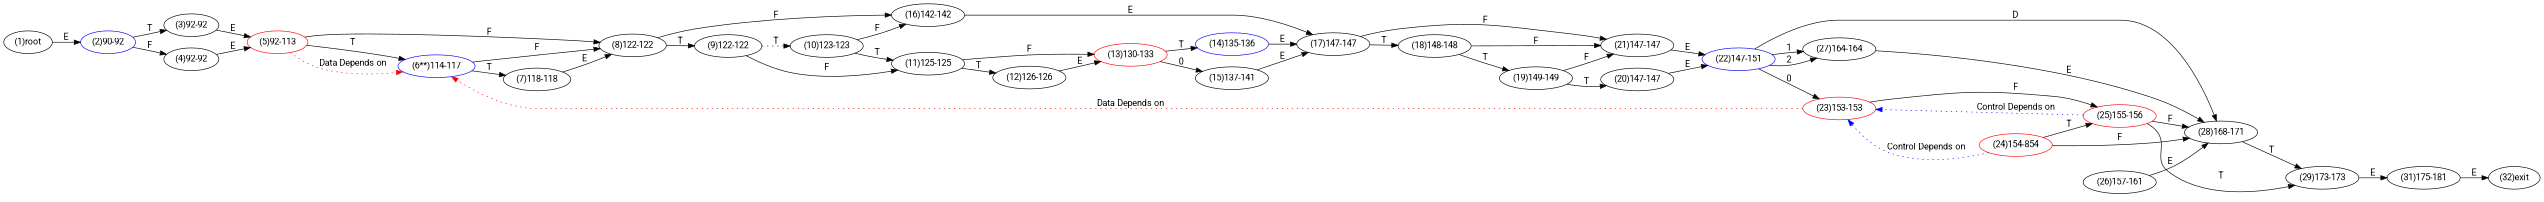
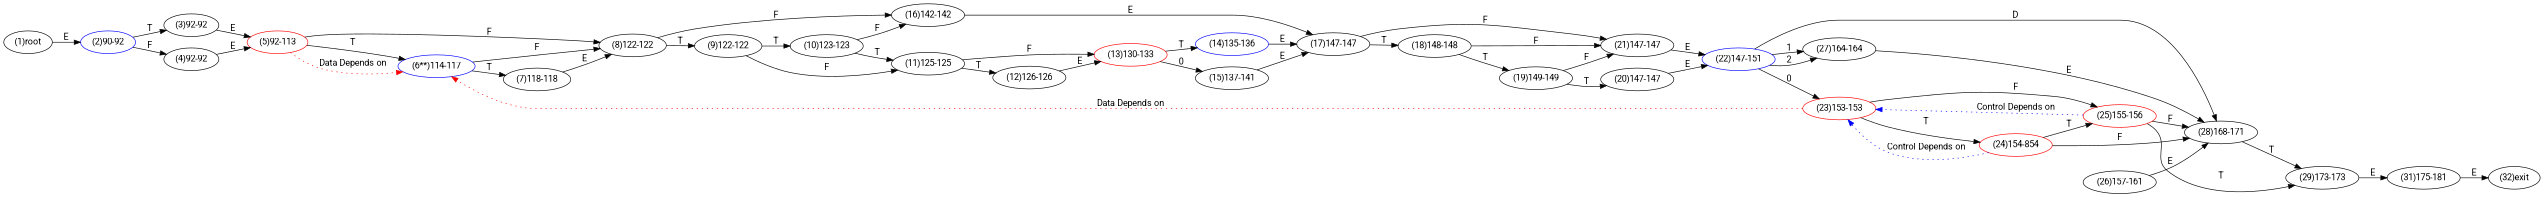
edge "(9)122-122" -> "(10)123-123": style dotted -> solid
edge "(23)153-153" -> "(24)154-854": added, label "T"
